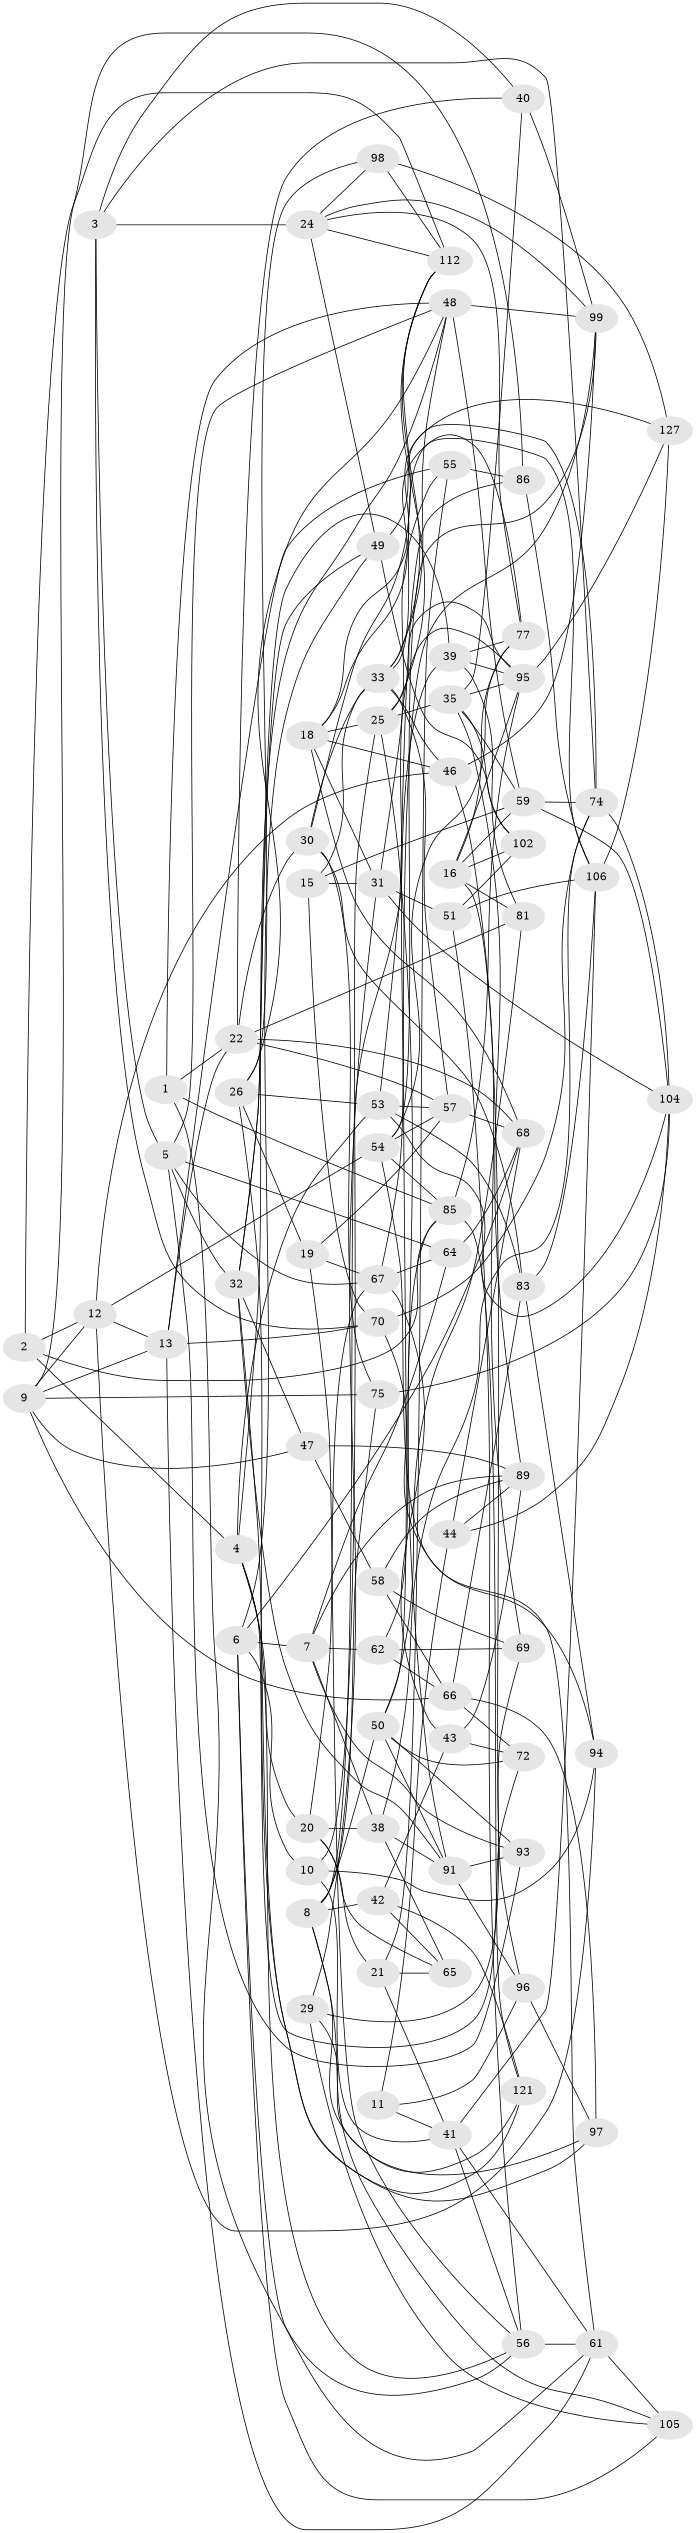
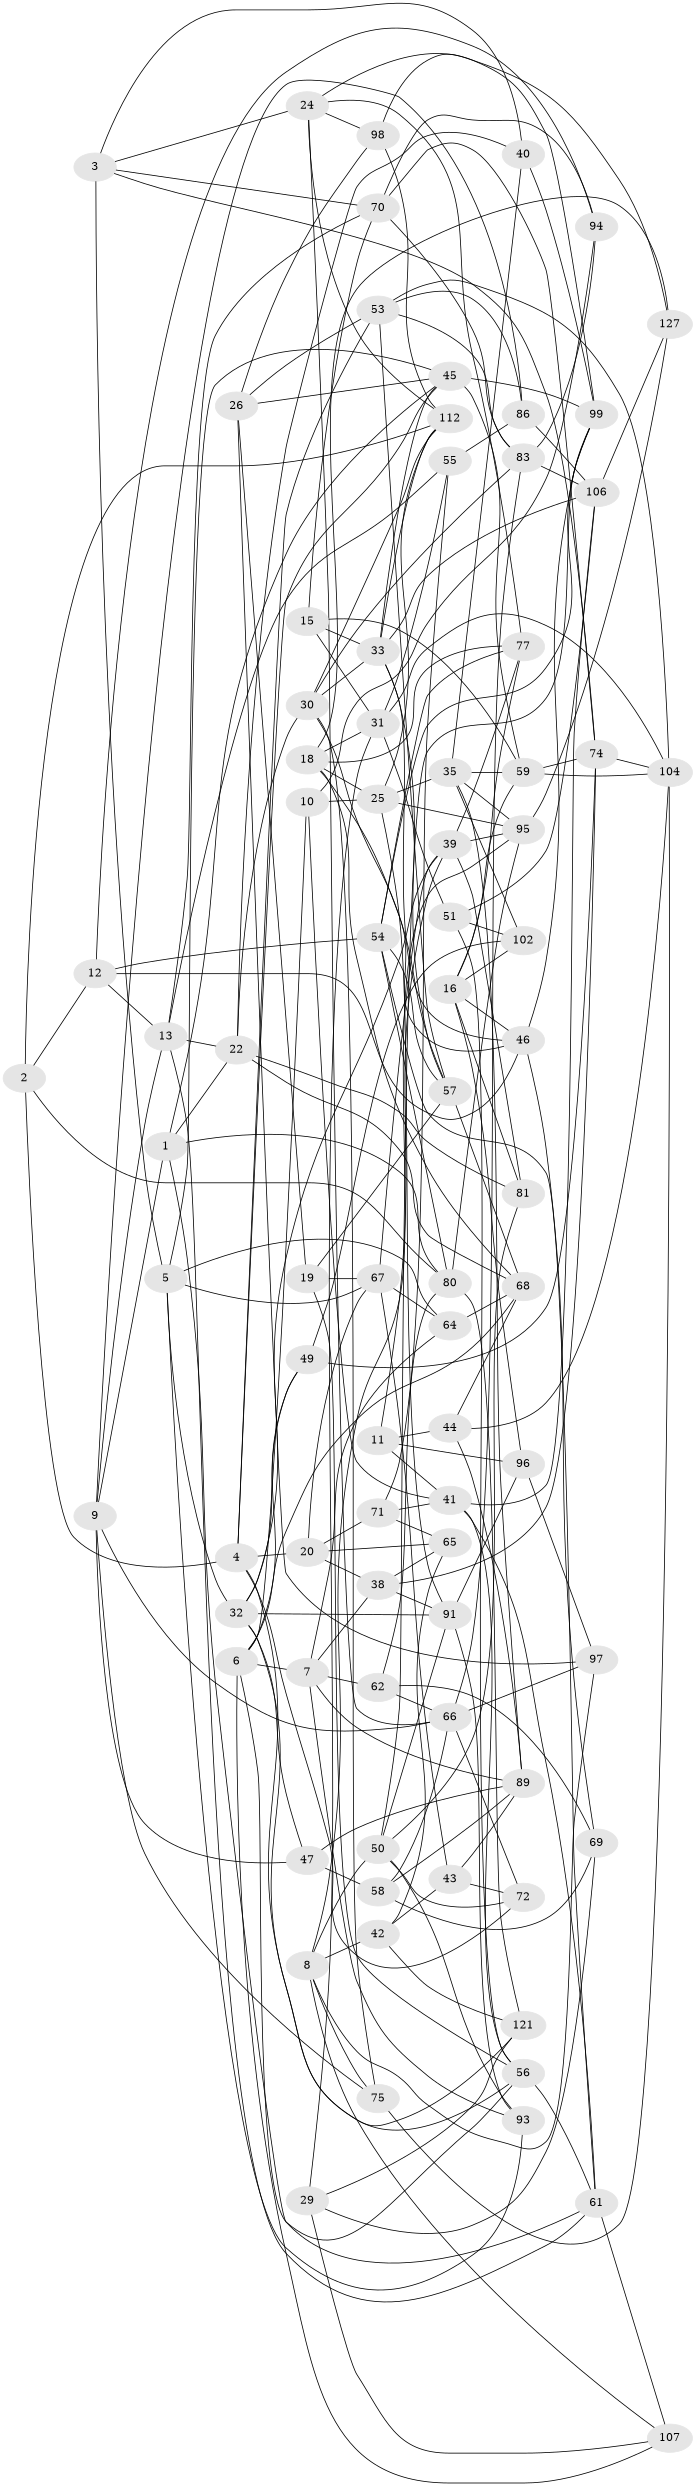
node "48": label "48" -> "45"
edge "70" -- "83": added
edge "24" -- "49": now "24" -- "66"
edge "95" -- "16": now "46" -- "16"
edge "22" -- "57": now "30" -- "57"
edge "39" -- "11": added
node "85": label "85" -> "80"
edge "12" -- "9": now "1" -- "9"
node "21": label "21" -> "71"
node "105": label "105" -> "107"
